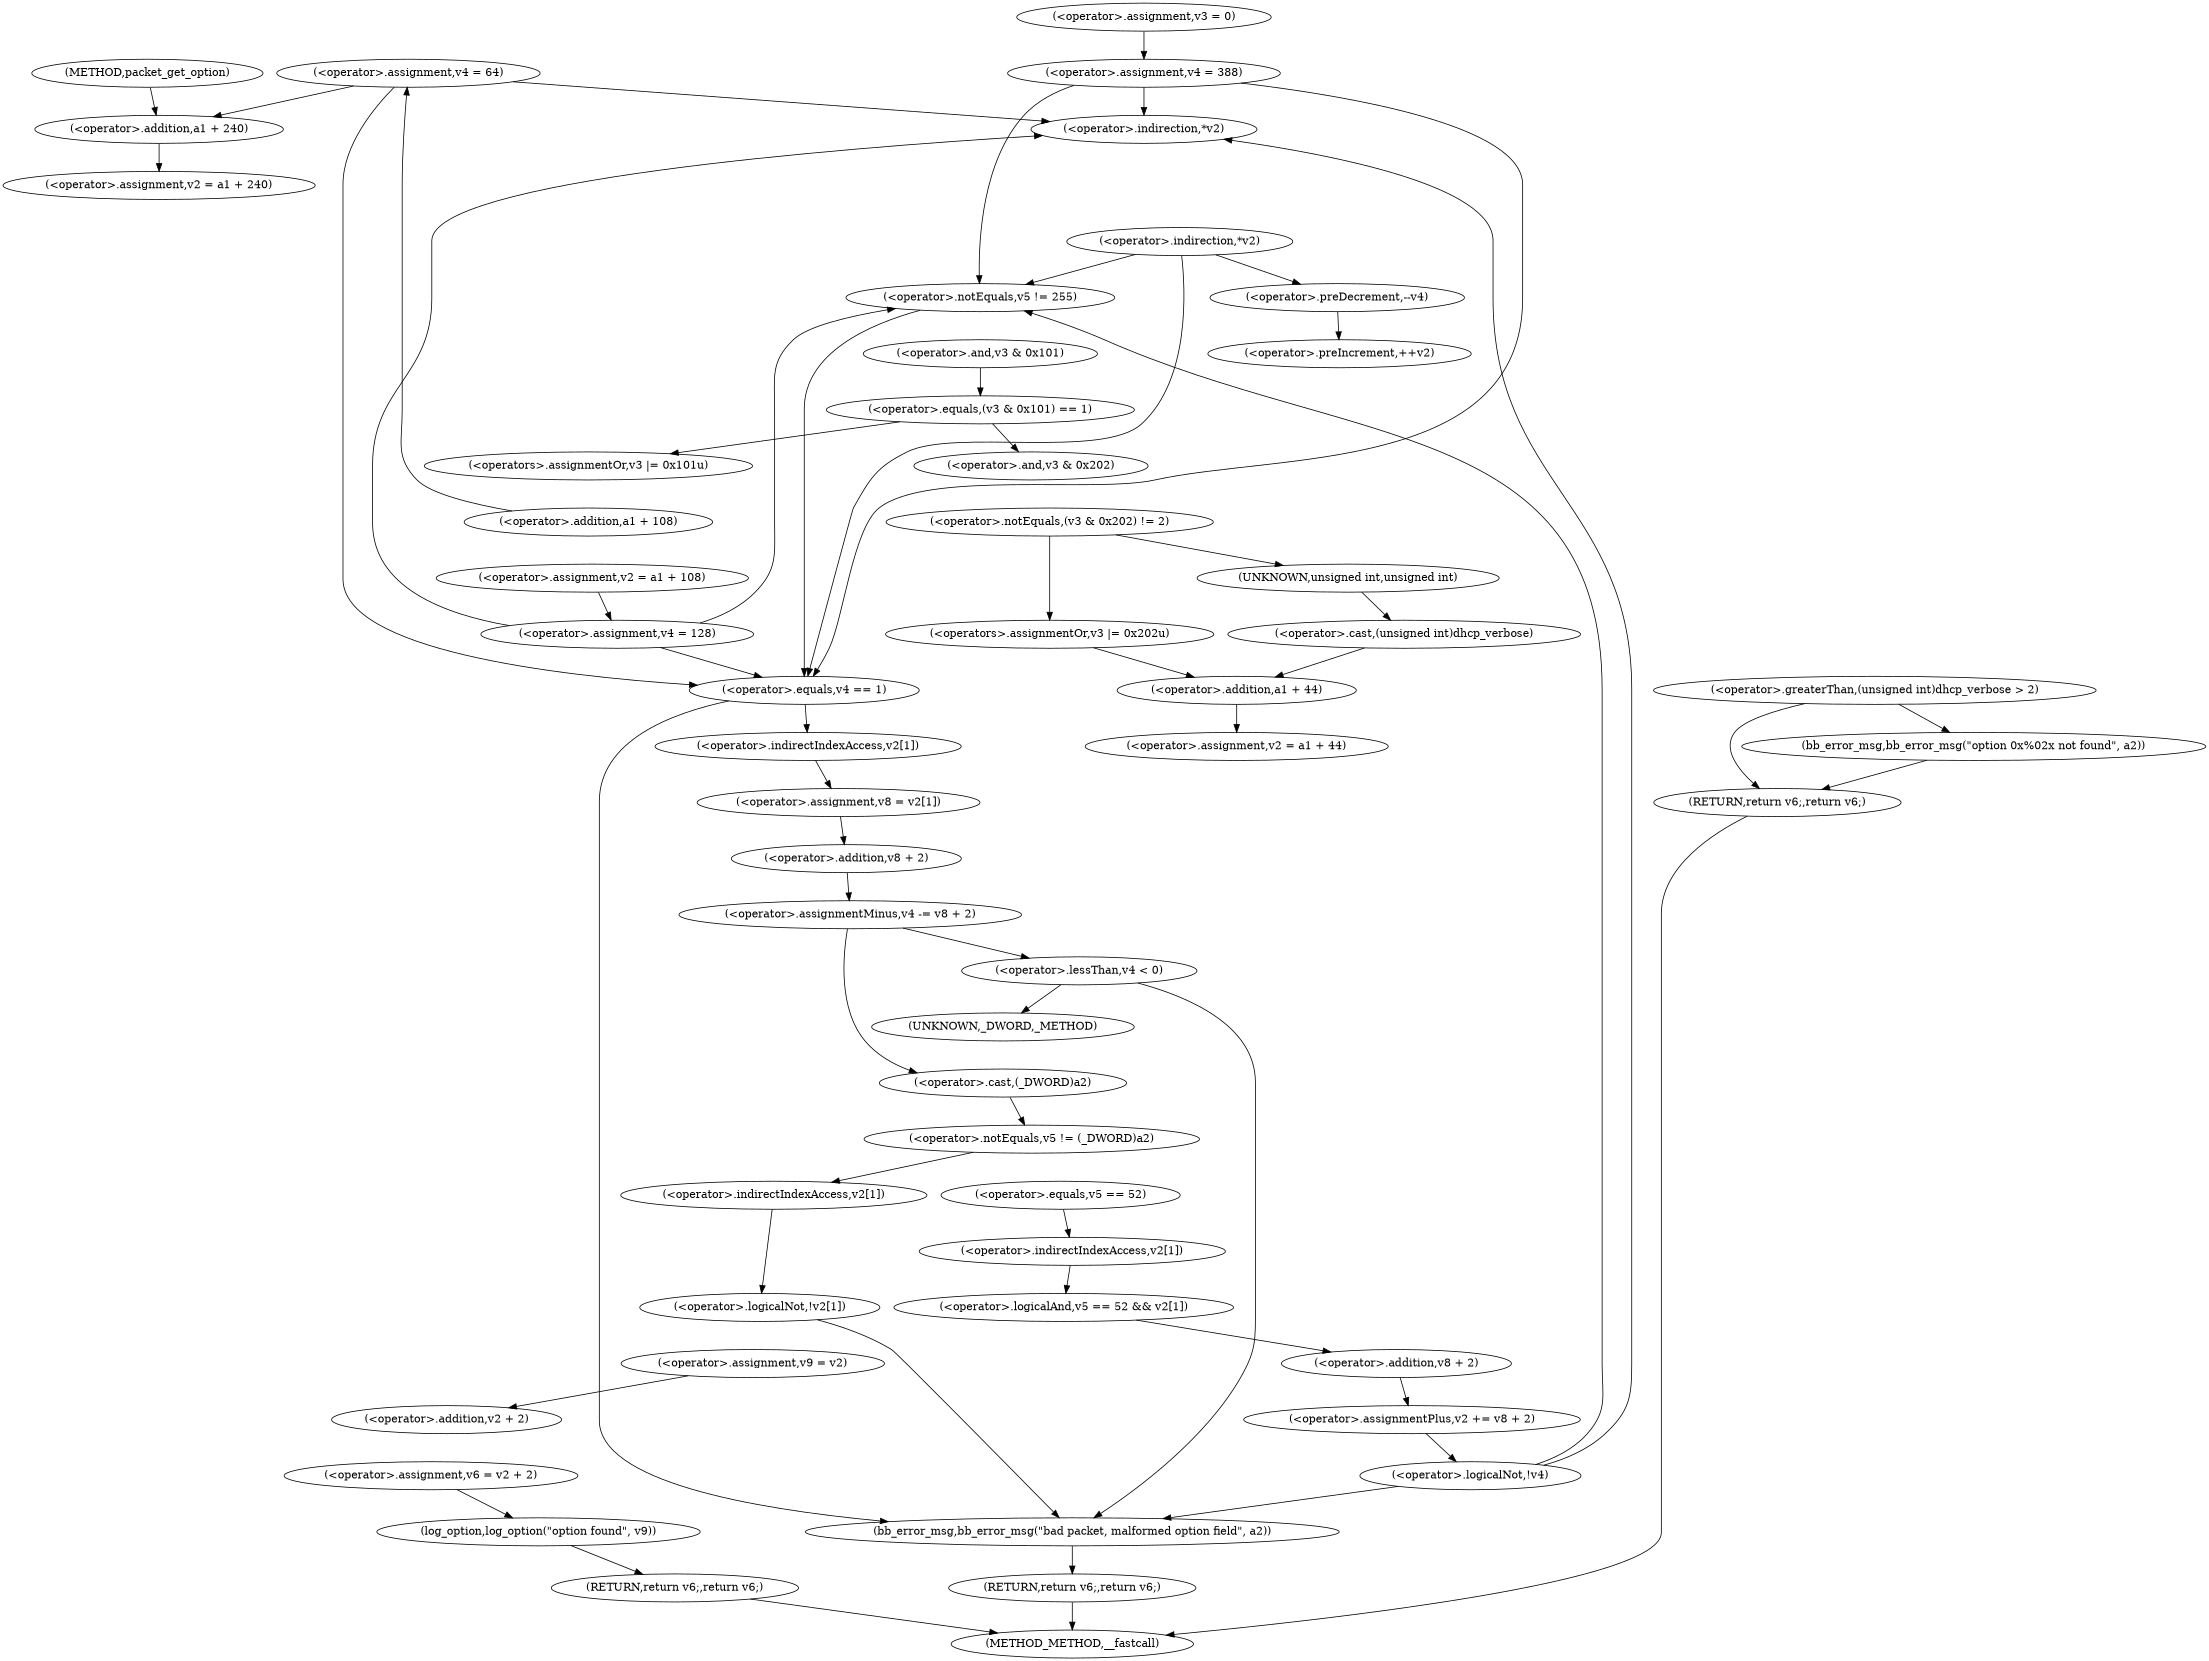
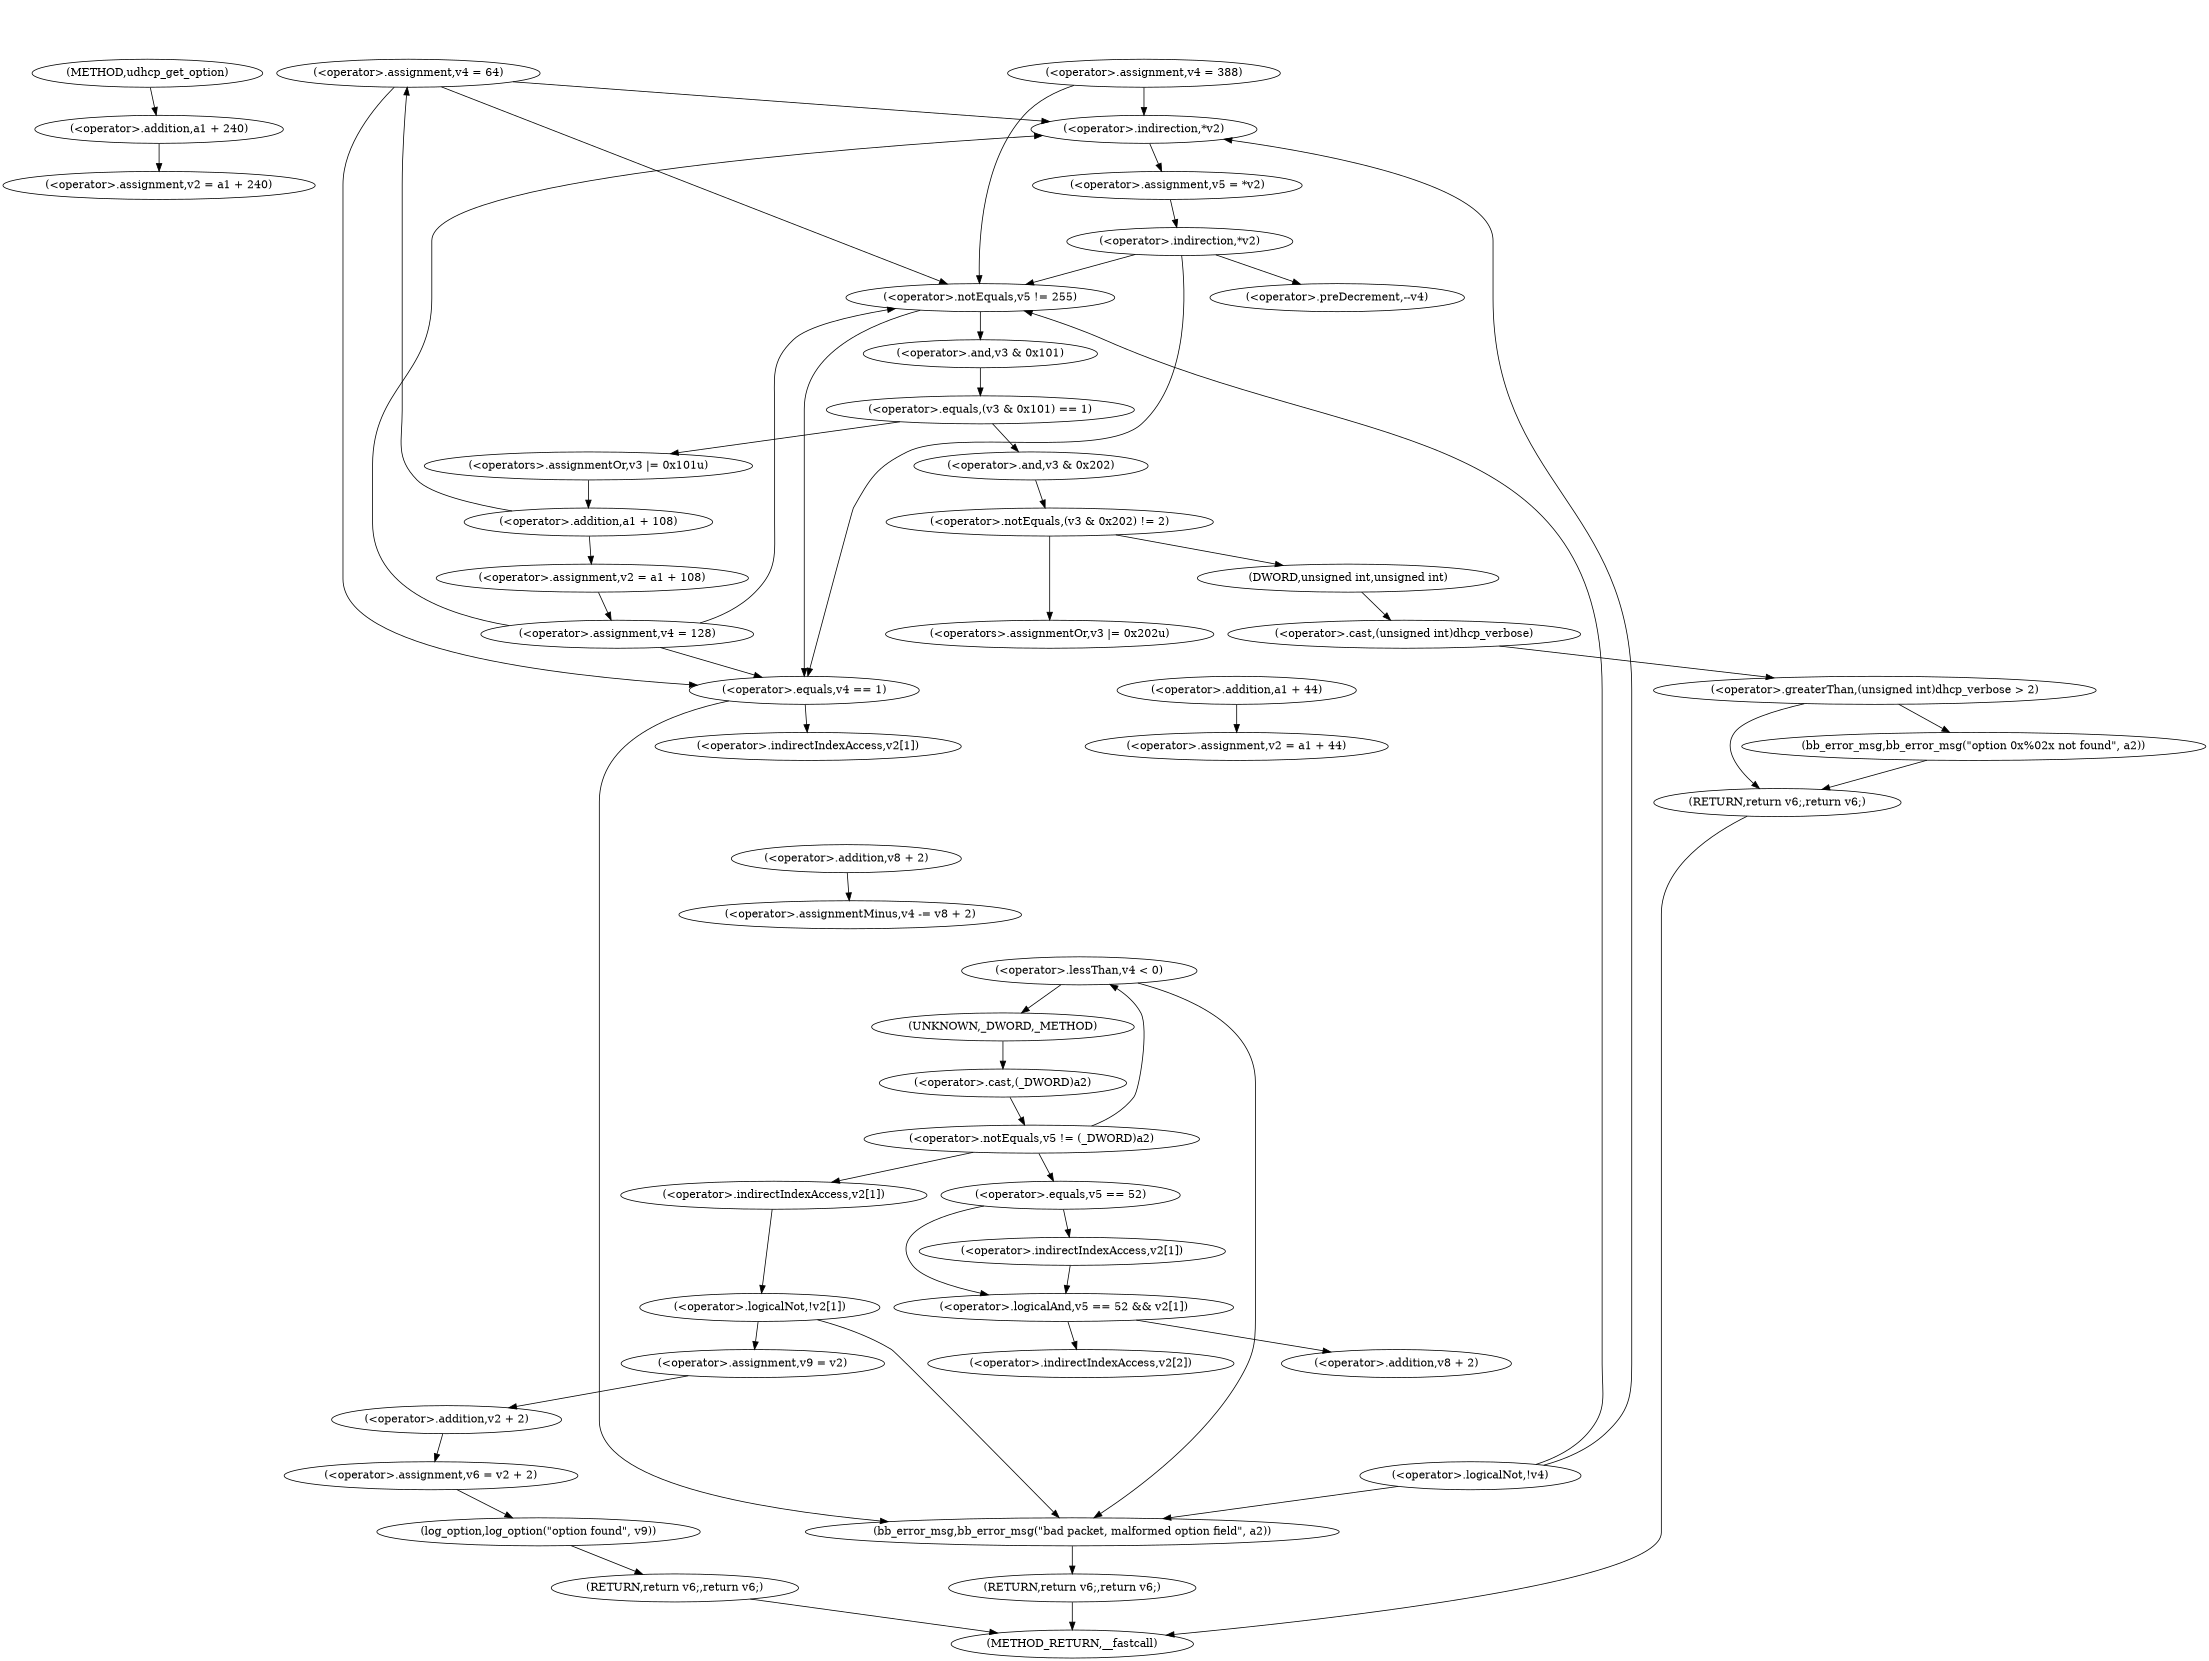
node "(<operator>.assignment,v3 = 0)": removed
node "(METHOD,packet_get_option)": label "(METHOD,packet_get_option)" -> "(METHOD,udhcp_get_option)"
edge "(<operator>.assignment,v4 = 64)" -> "(<operator>.addition,a1 + 240)": now "(<operator>.assignment,v4 = 64)" -> "(<operator>.notEquals,v5 != 255)"
node "(<operator>.assignment,v5 = *v2)": added
edge "(<operator>.notEquals,v5 != 255)" -> "(<operator>.and,v3 & 0x101)": added
node "(<operator>.preIncrement,++v2)": removed
edge "(<operator>.assignment,v4 = 388)" -> "(<operator>.equals,v4 == 1)": removed
edge "(<operators>.assignmentOr,v3 |= 0x101u)" -> "(<operator>.addition,a1 + 108)": added
edge "(<operator>.and,v3 & 0x202)" -> "(<operator>.notEquals,(v3 & 0x202) != 2)": added
edge "(<operator>.addition,a1 + 108)" -> "(<operator>.assignment,v2 = a1 + 108)": added
node "(UNKNOWN,unsigned int,unsigned int)": label "(UNKNOWN,unsigned int,unsigned int)" -> "(DWORD,unsigned int,unsigned int)"
edge "(<operators>.assignmentOr,v3 |= 0x202u)" -> "(<operator>.addition,a1 + 44)": removed
edge "(<operator>.cast,(unsigned int)dhcp_verbose)" -> "(<operator>.addition,a1 + 44)": now "(<operator>.cast,(unsigned int)dhcp_verbose)" -> "(<operator>.greaterThan,(unsigned int)dhcp_verbose > 2)"
node "(<operator>.assignment,v8 = v2[1])": removed
edge "(<operator>.assignmentMinus,v4 -= v8 + 2)" -> "(<operator>.lessThan,v4 < 0)": now "(<operator>.notEquals,v5 != (_DWORD)a2)" -> "(<operator>.lessThan,v4 < 0)"
edge "(<operator>.assignmentMinus,v4 -= v8 + 2)" -> "(<operator>.cast,(_DWORD)a2)": now "(UNKNOWN,_DWORD,_METHOD)" -> "(<operator>.cast,(_DWORD)a2)"
edge "(<operator>.notEquals,v5 != (_DWORD)a2)" -> "(<operator>.equals,v5 == 52)": added
edge "(<operator>.equals,v5 == 52)" -> "(<operator>.logicalAnd,v5 == 52 && v2[1])": added
edge "(<operator>.logicalNot,!v2[1])" -> "(<operator>.assignment,v9 = v2)": added
node "(<operator>.indirectIndexAccess,v2[2])": added
node "(<operator>.assignmentPlus,v2 += v8 + 2)": removed
edge "(<operator>.addition,v2 + 2)" -> "(<operator>.assignment,v6 = v2 + 2)": added
node "(METHOD_METHOD,__fastcall)": label "(METHOD_METHOD,__fastcall)" -> "(METHOD_RETURN,__fastcall)"
